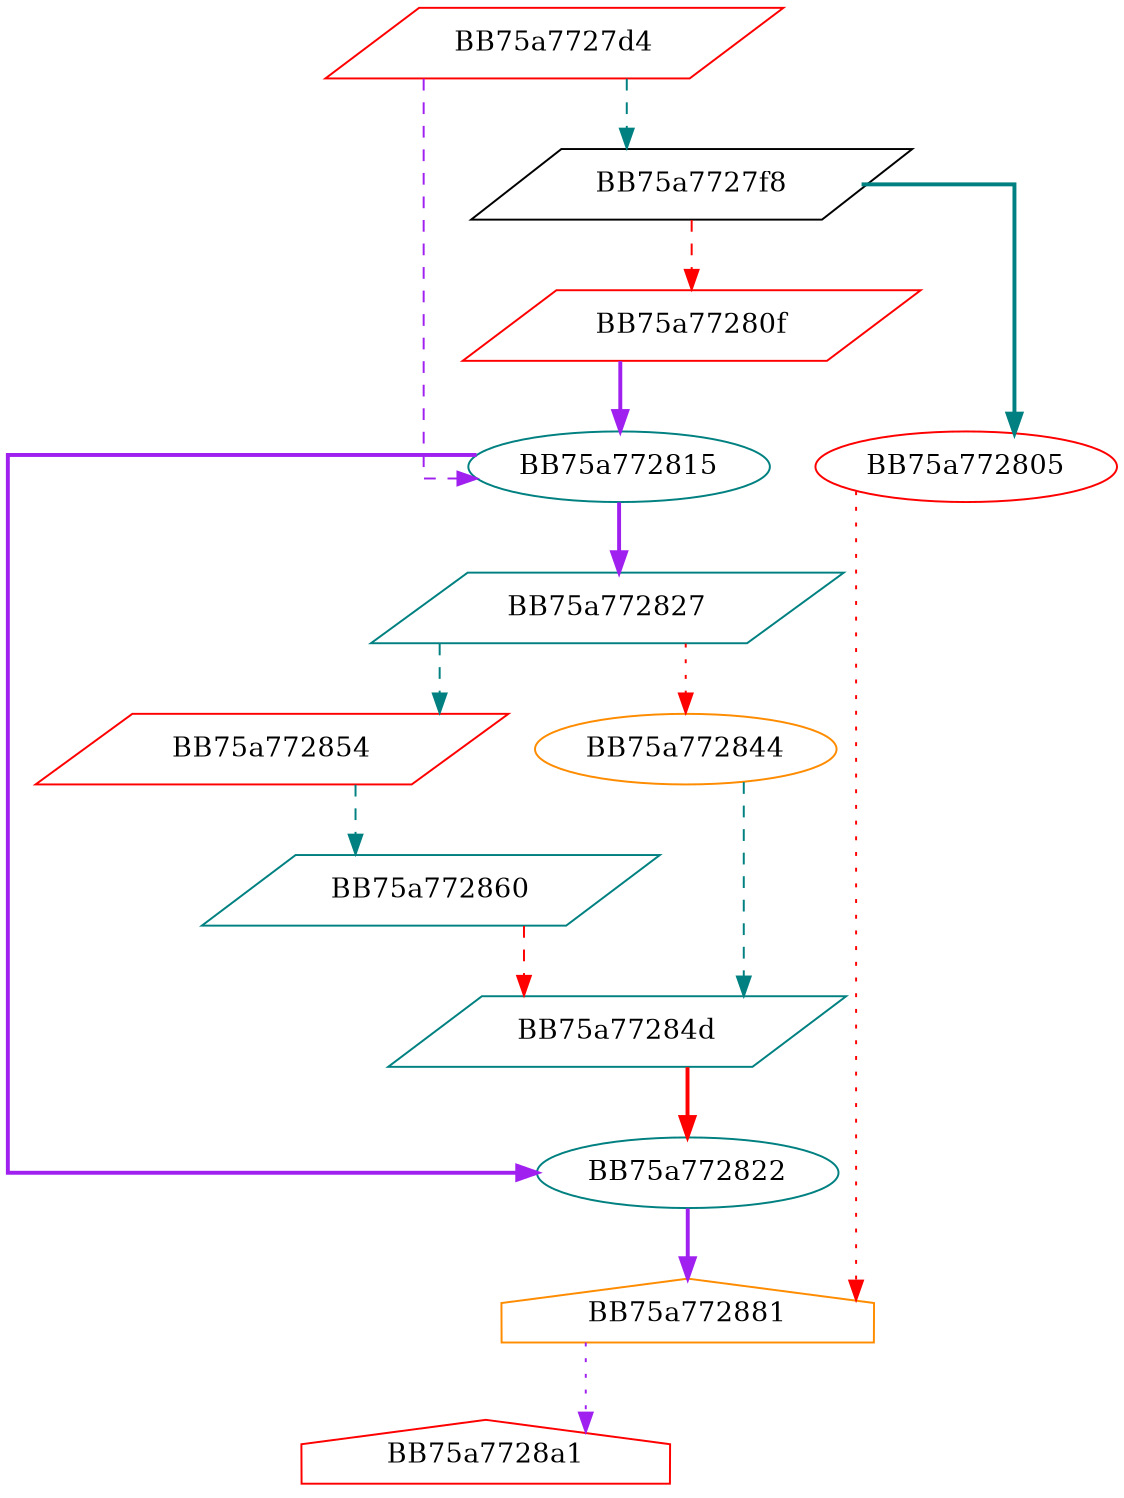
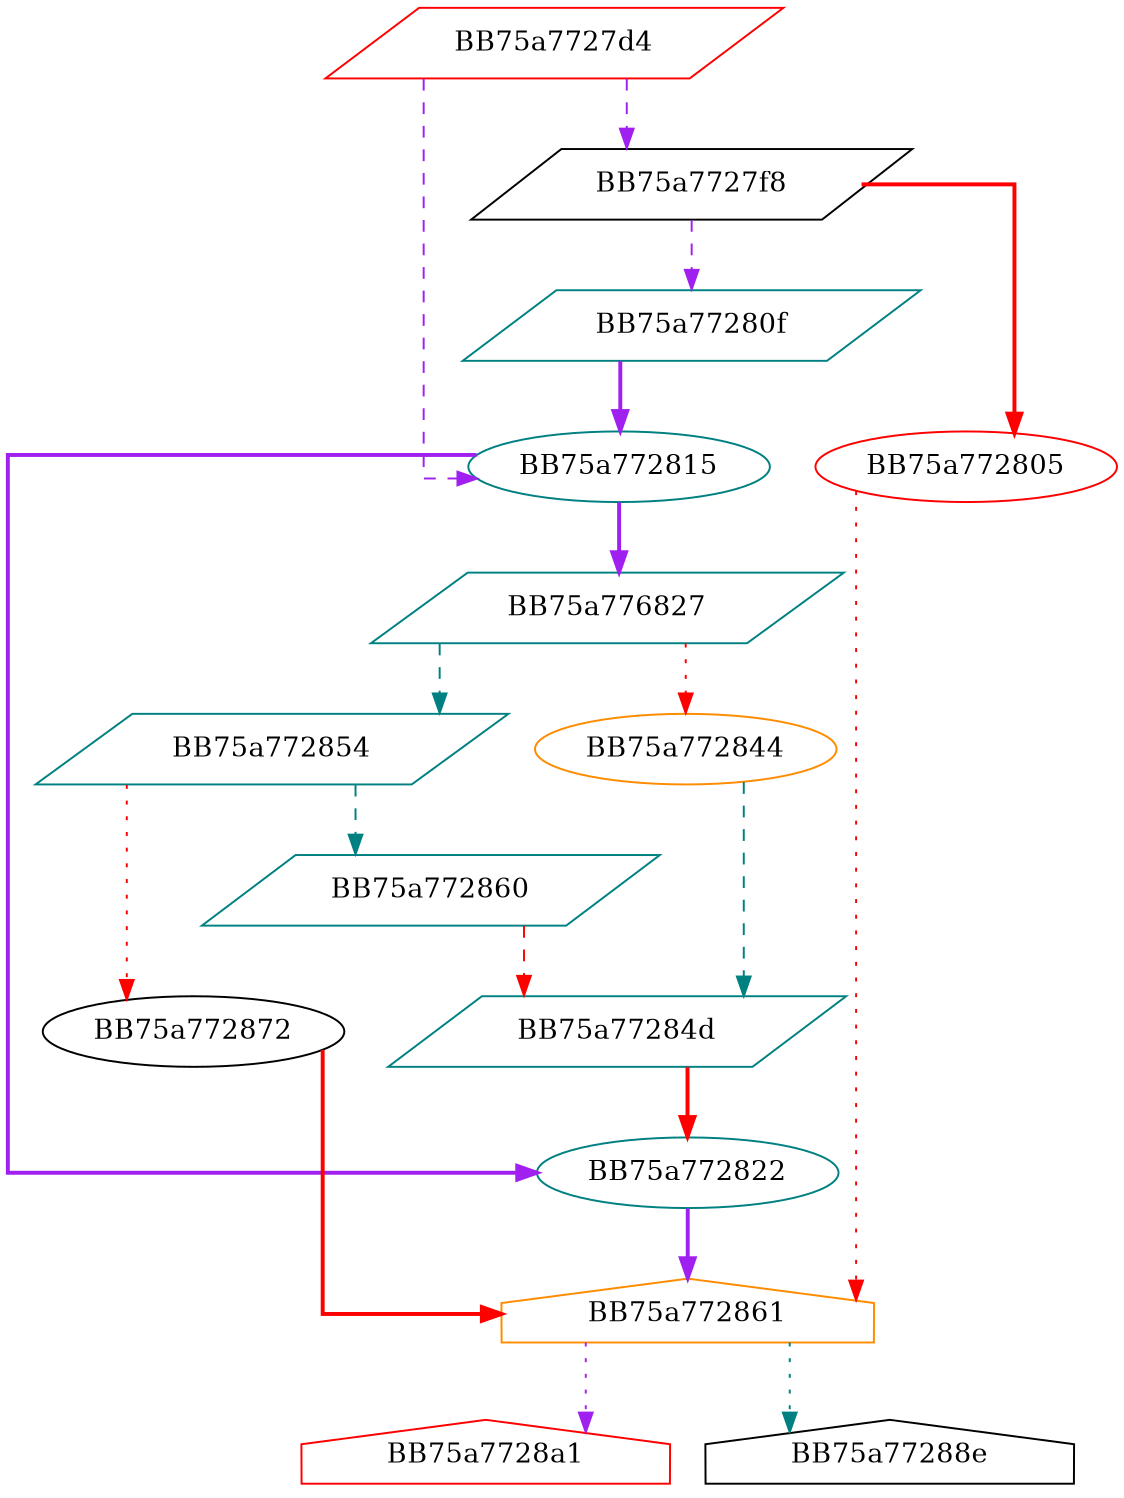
edge "BB75a7727d4" -> "BB75a7727f8": color teal -> purple
edge "BB75a7727f8" -> "BB75a772805": color teal -> red
edge "BB75a7727f8" -> "BB75a77280f": color red -> purple
node "BB75a77280f": color red -> teal
node "BB75a772827": label "BB75a772827" -> "BB75a776827"
node "BB75a772854": color red -> teal
node "BB75a772872": added
node "BB75a772881": label "BB75a772881" -> "BB75a772861"
node "BB75a77288e": added
